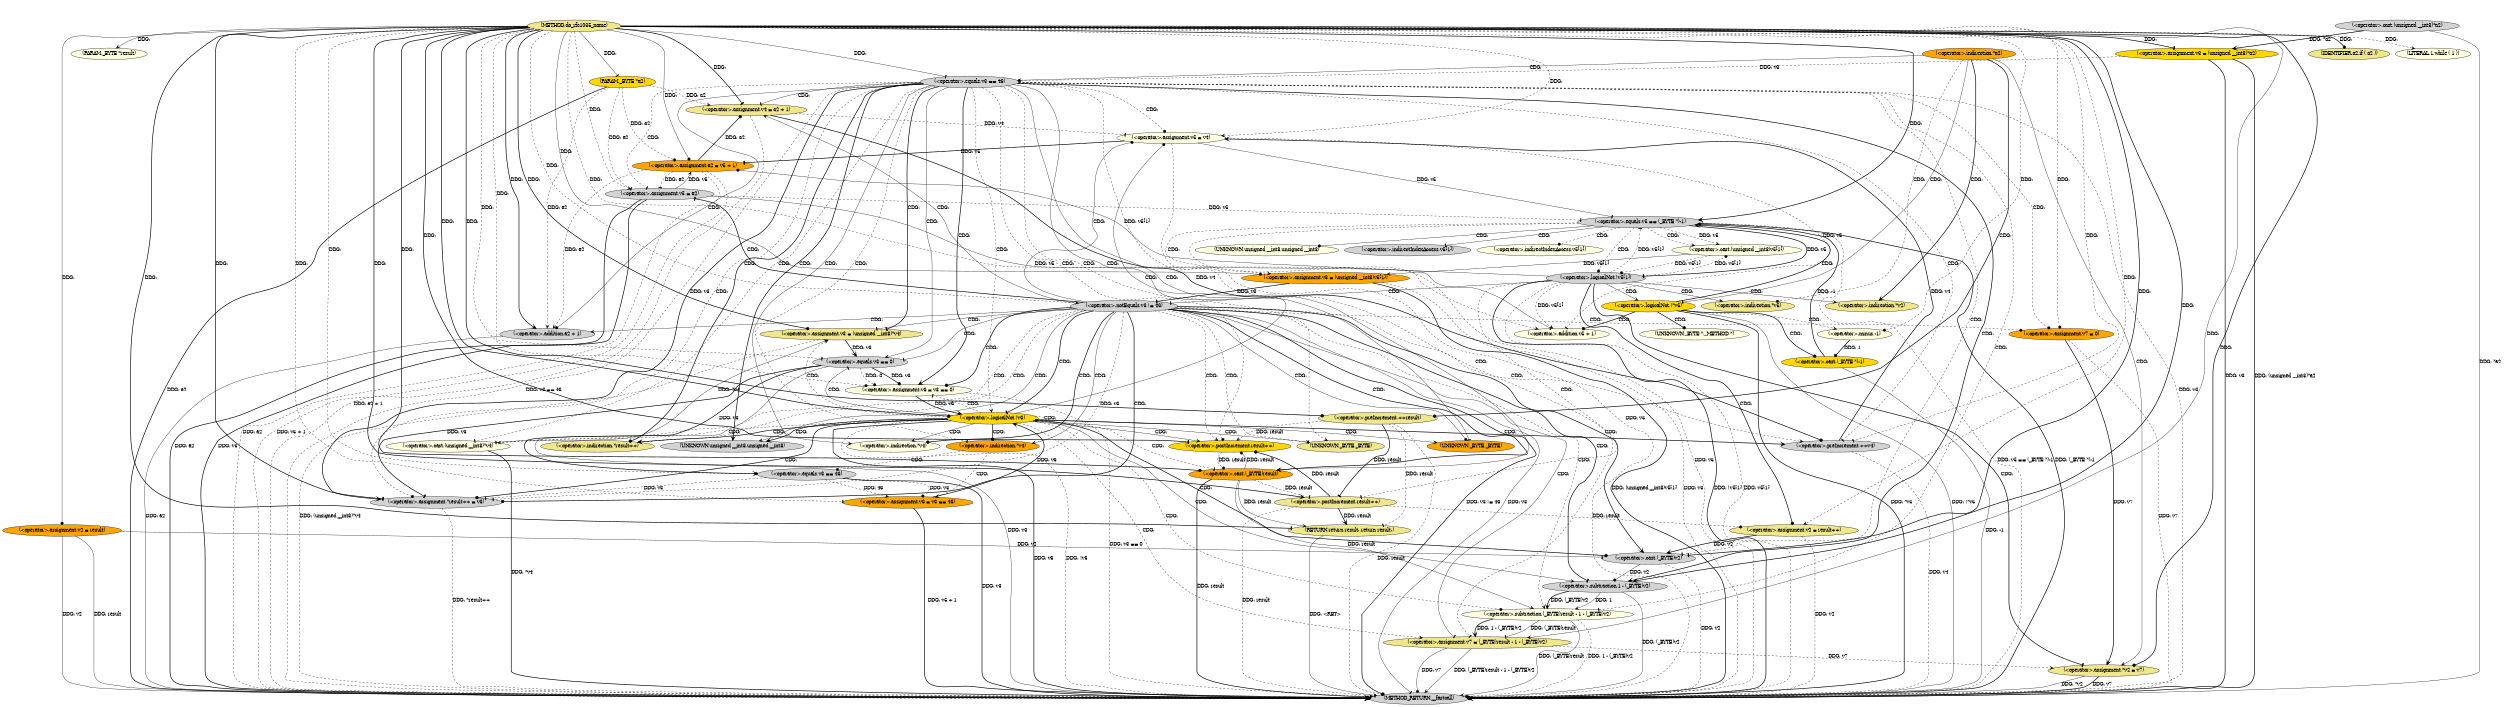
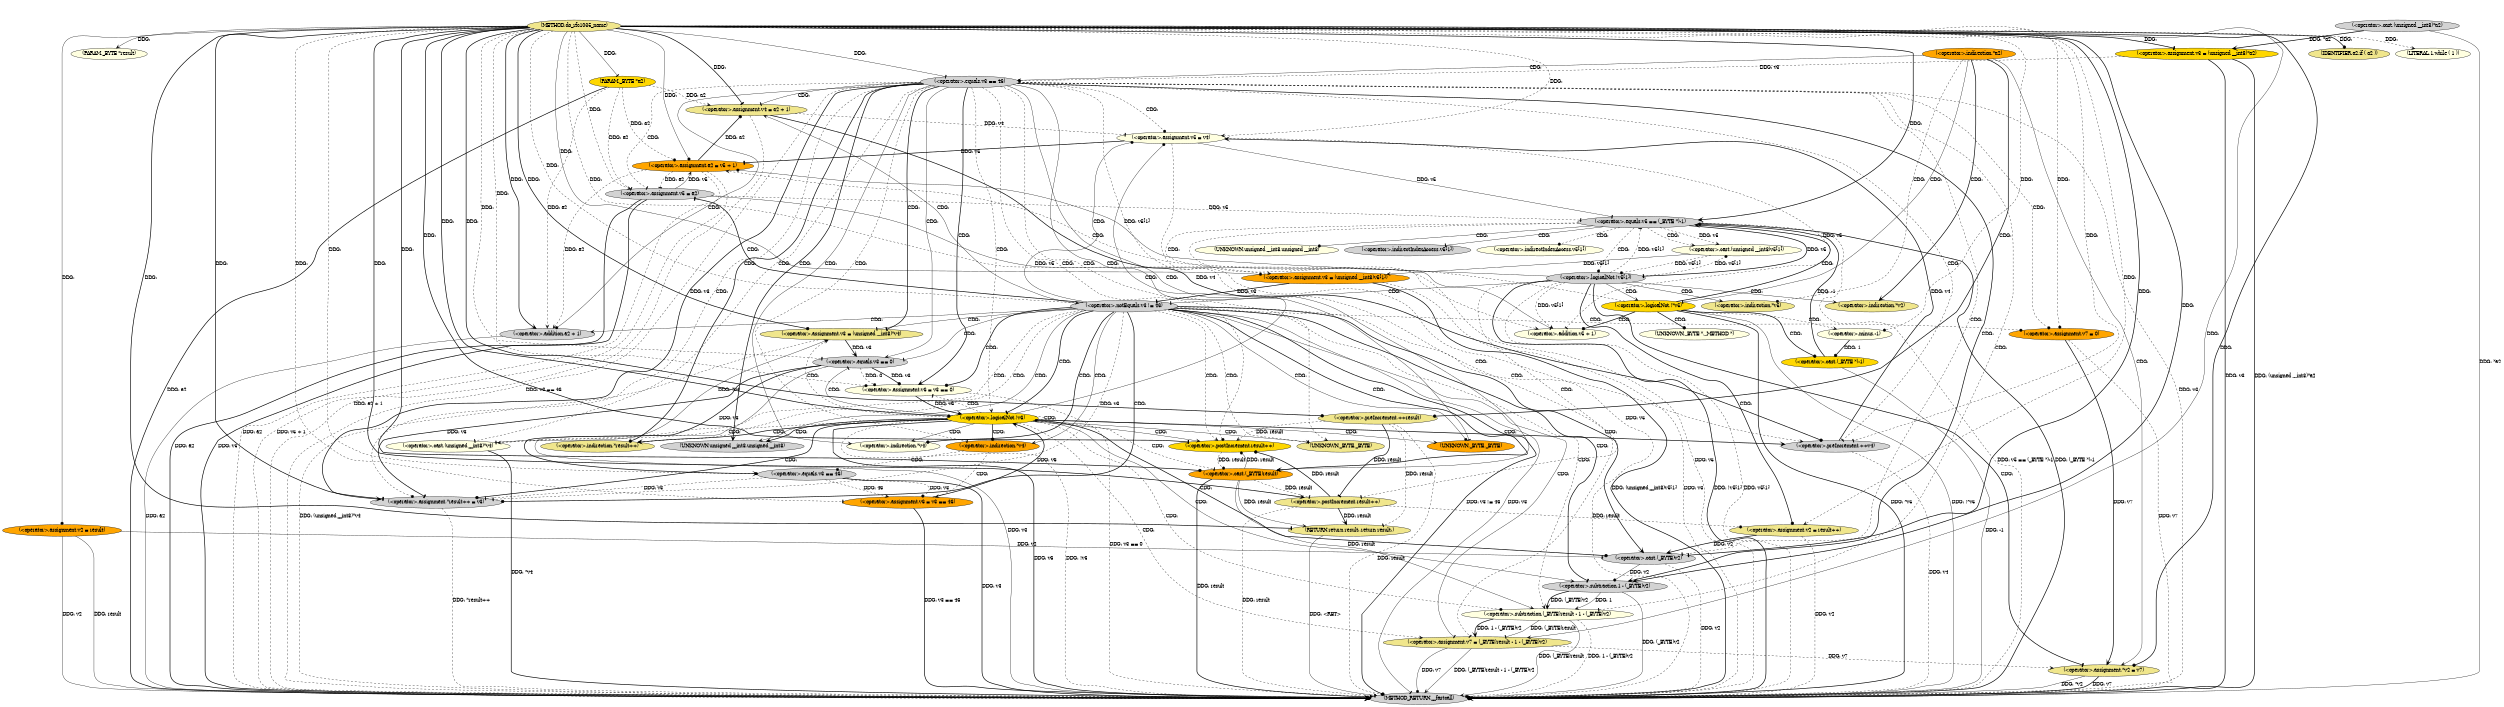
edge "(<operator>.logicalNot,!*v5)" -> "(<operator>.assignment,a2 = v5 + 1)": added, label "CDG:"
edge "(<operator>.assignment,v6 = v3 == 46)" -> "(METHOD_RETURN,__fastcall)": label "DDG: v5 + 1" -> "DDG: v3 == 46"
